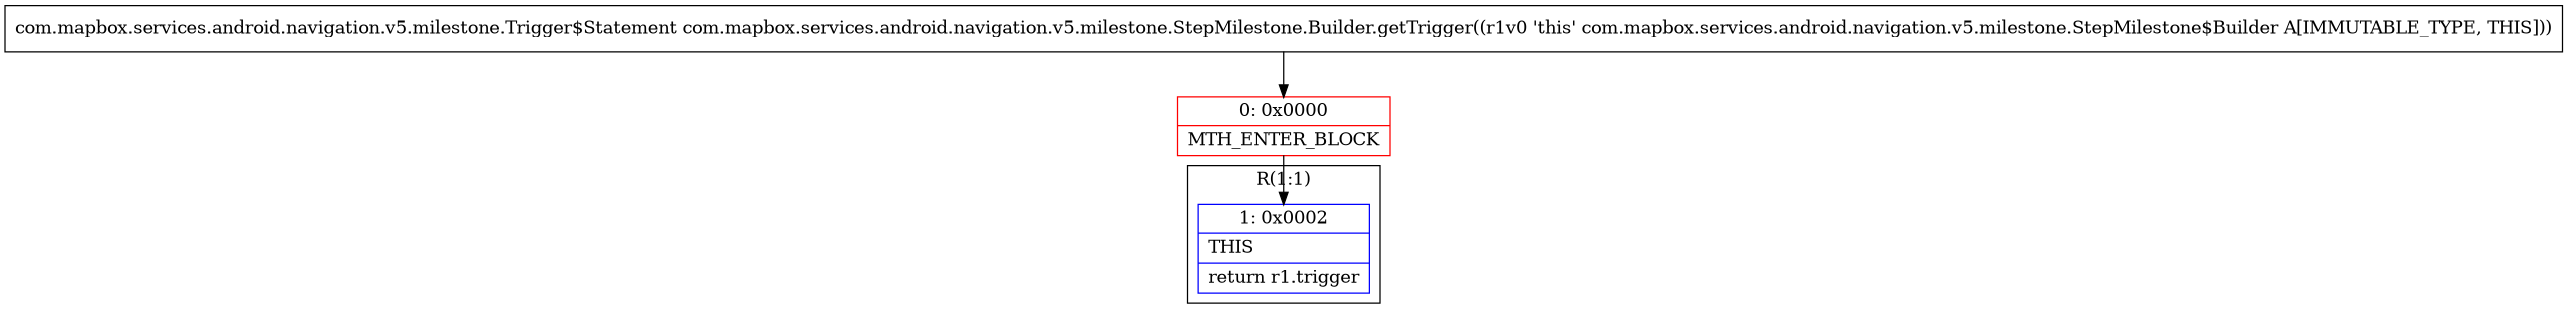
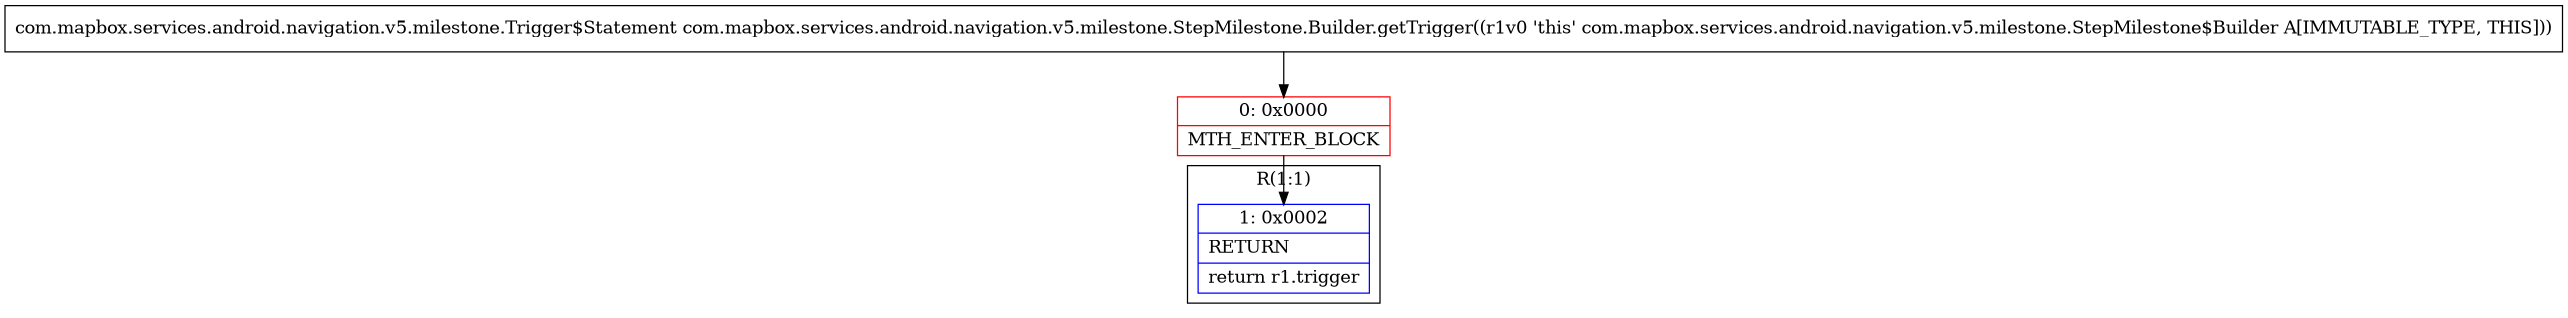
node "1: 0x0002": text "THIS" -> "RETURN"
